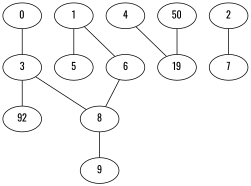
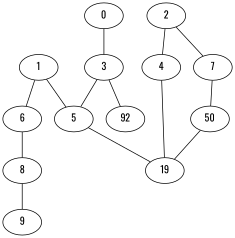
edge "2" -- "4": added
edge "3" -- "8": now "3" -- "5"
edge "7" -- "50": added
edge "5" -- "19": added
